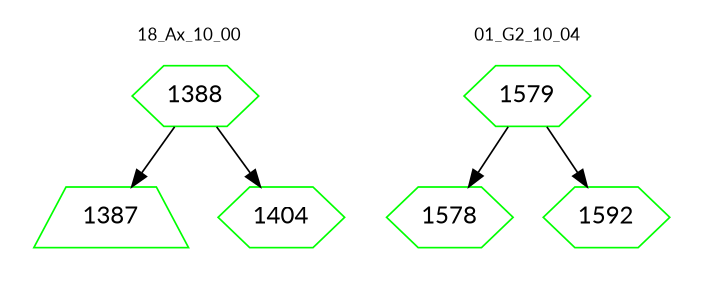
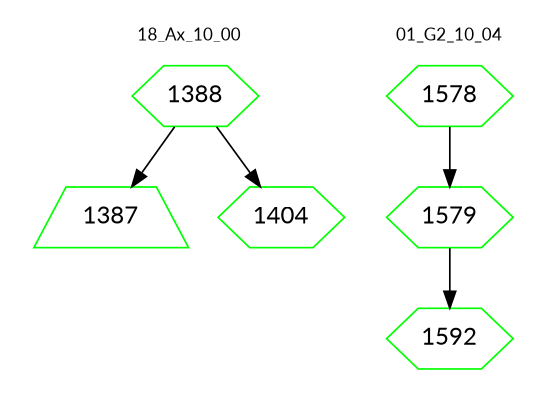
edge "1579" -> "1578": reversed
